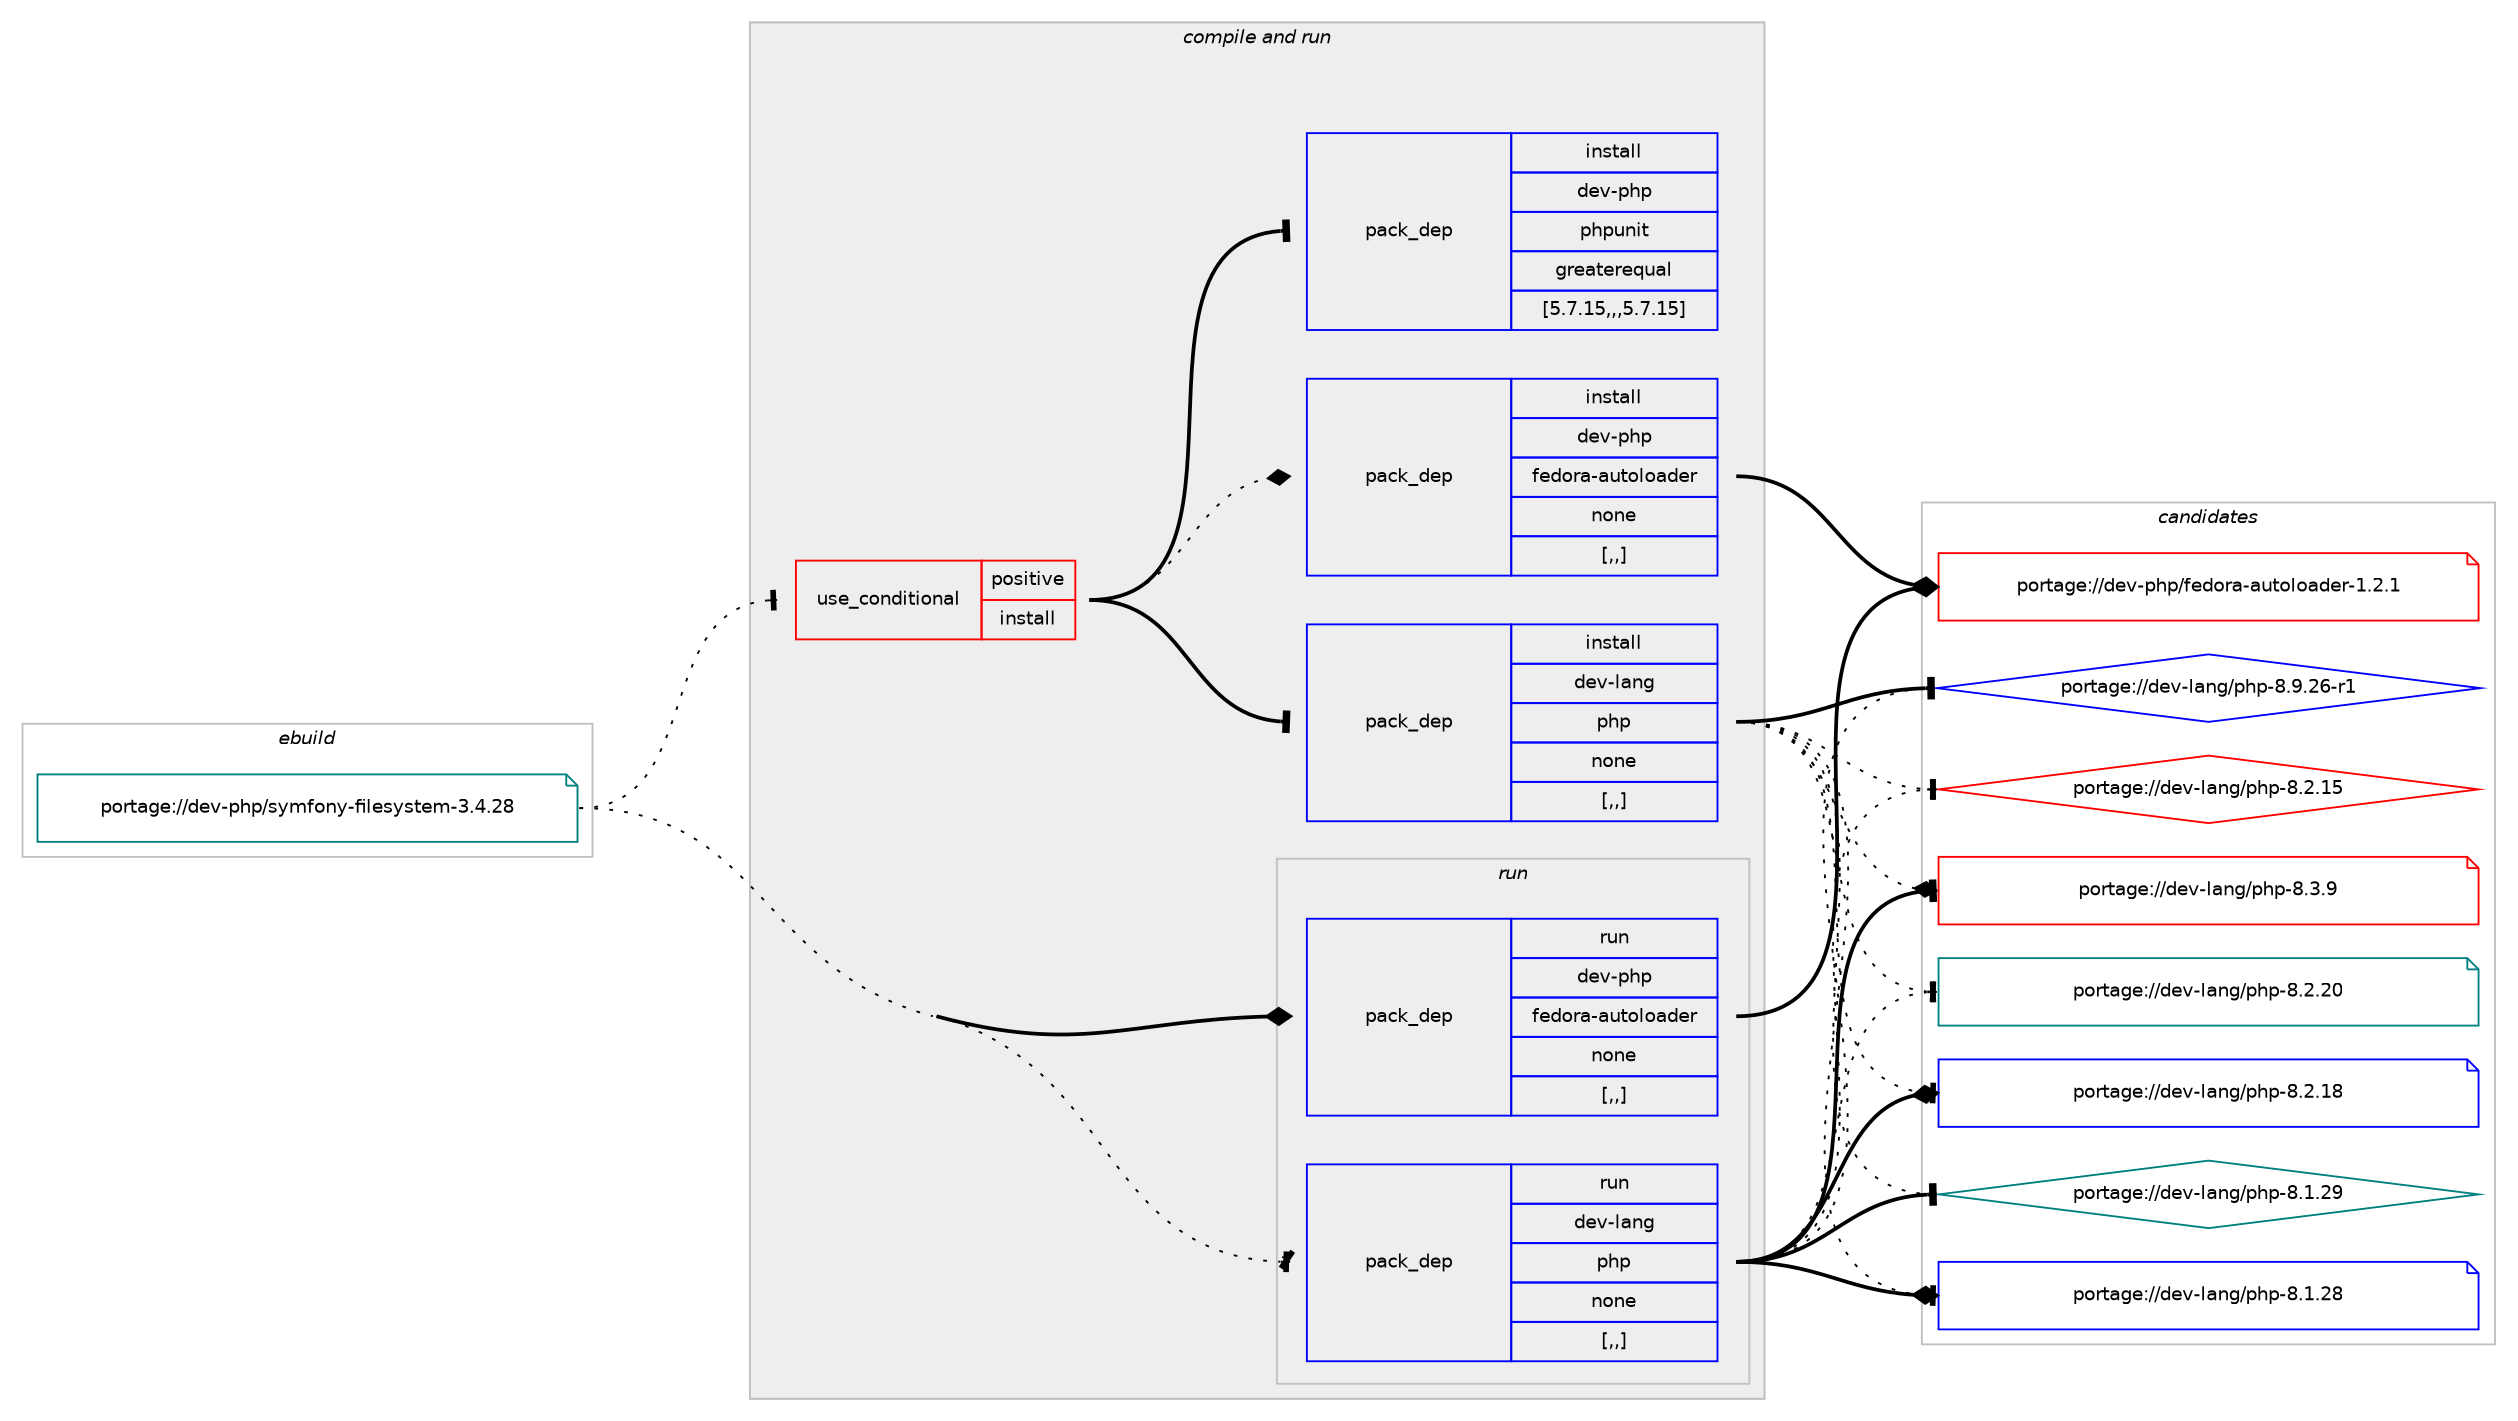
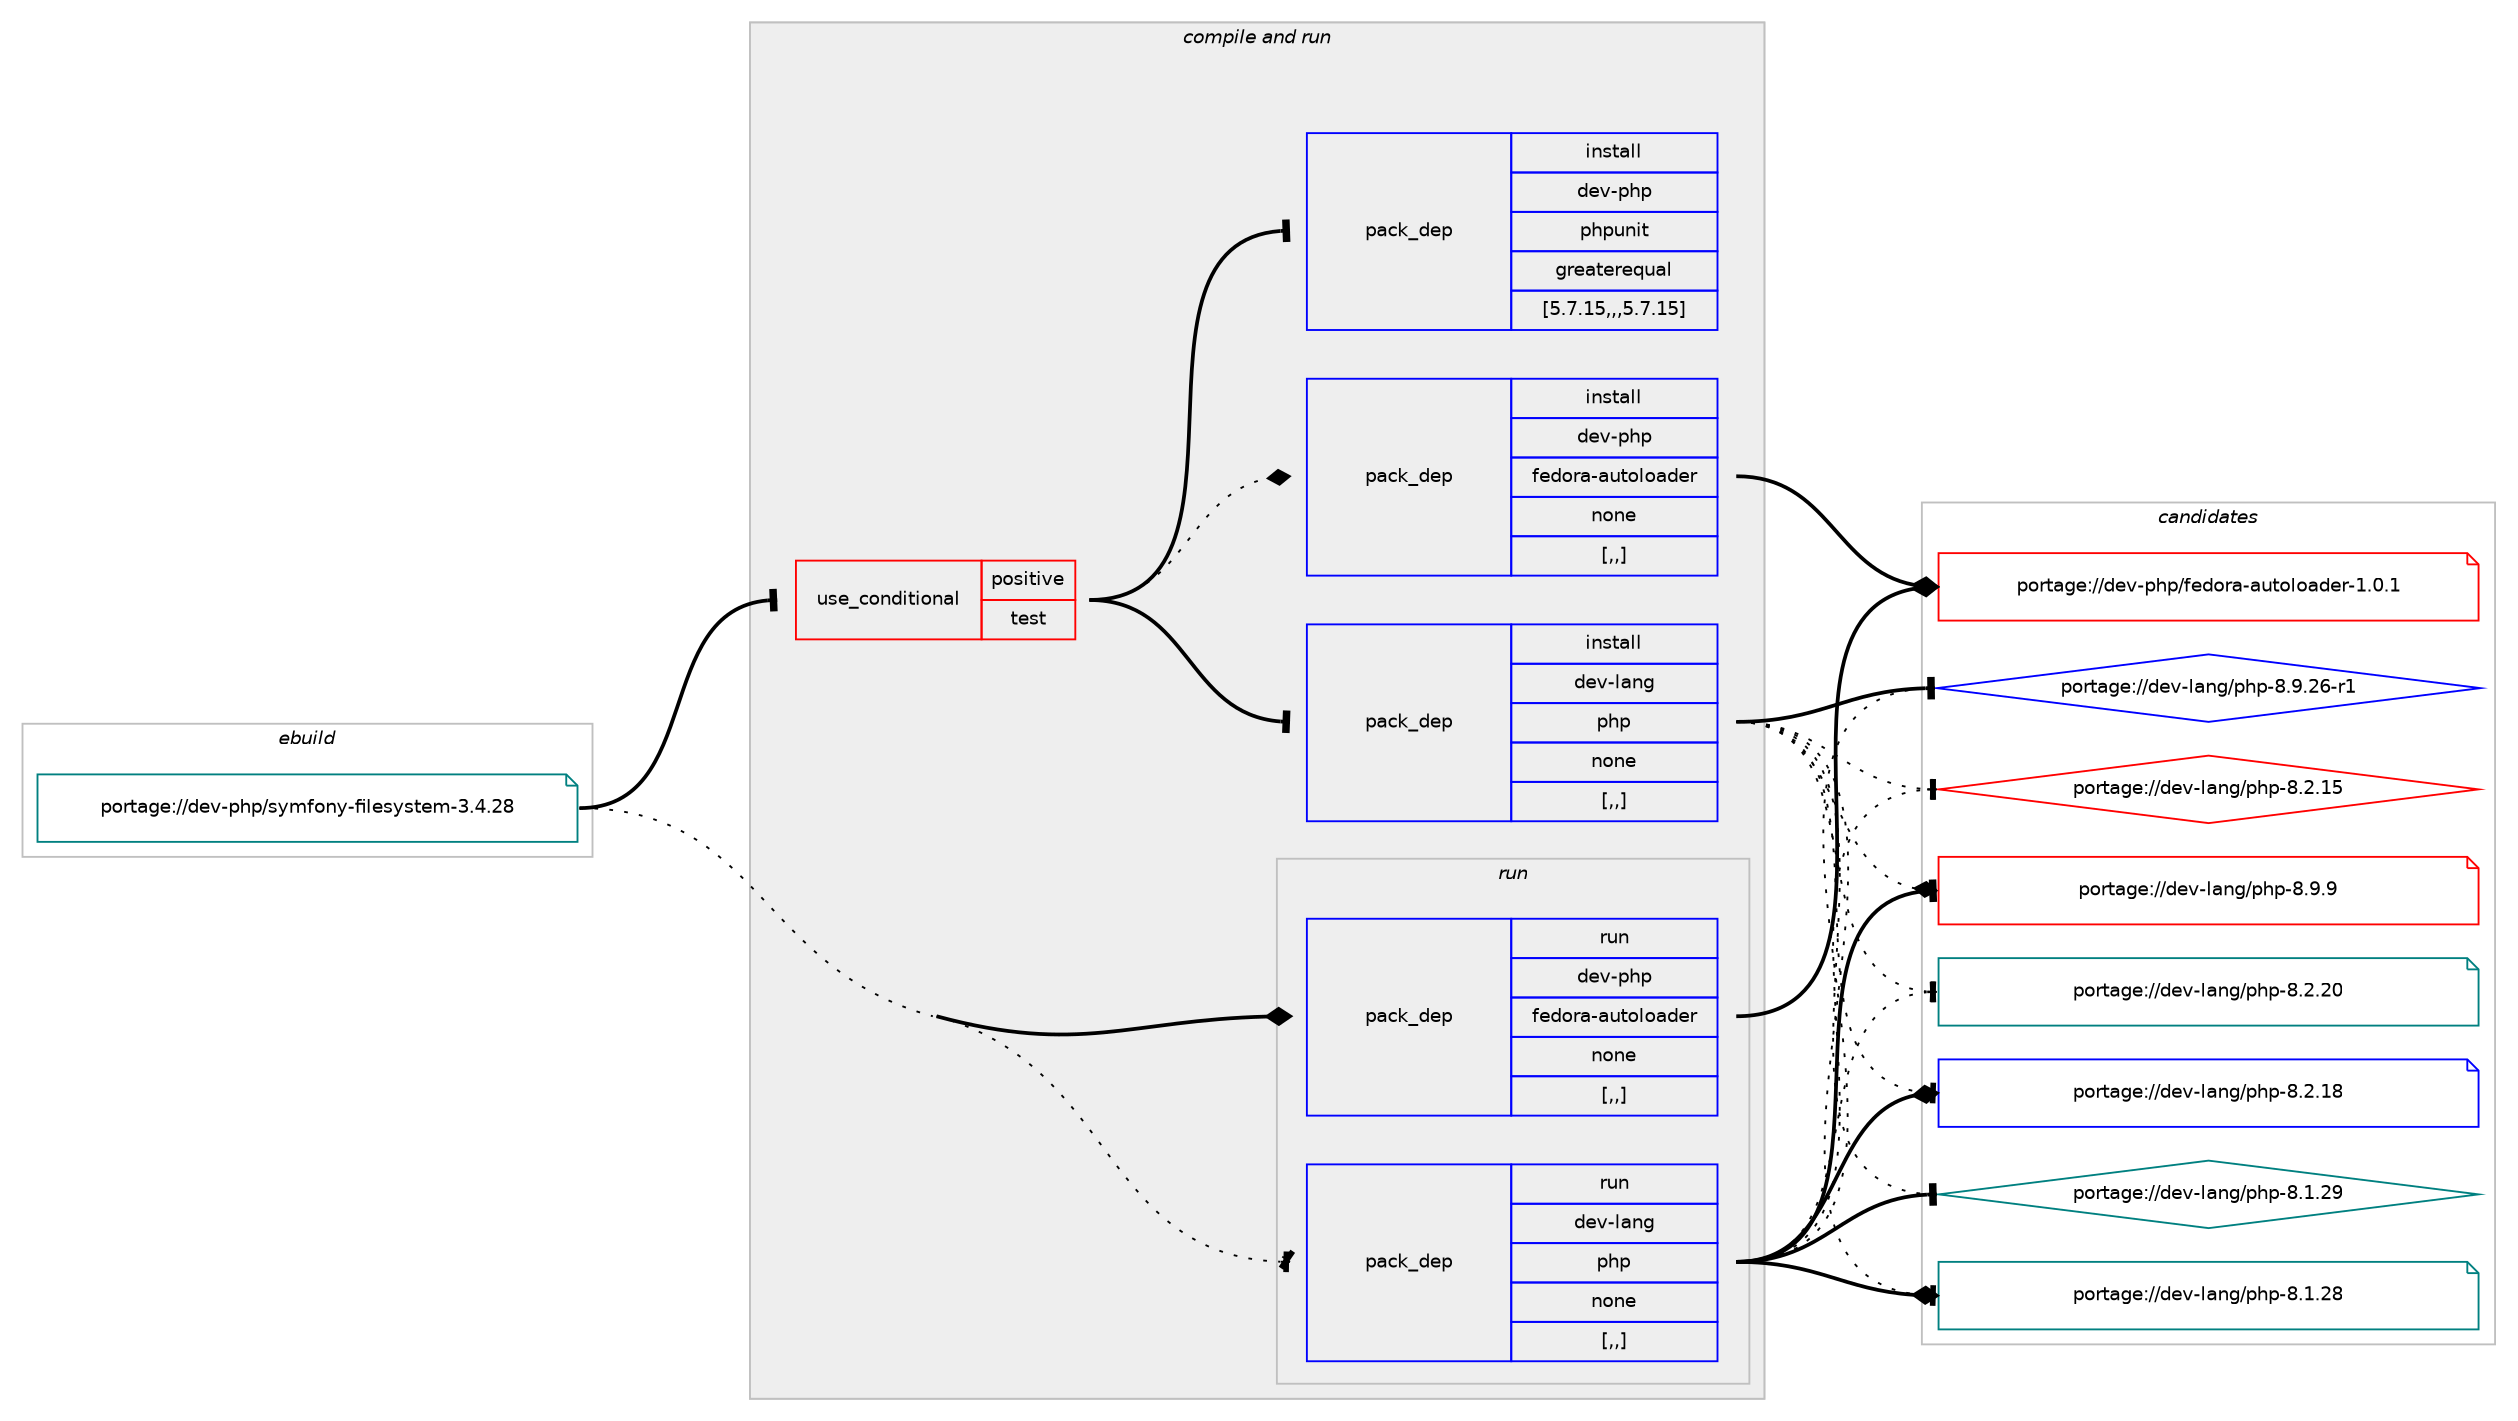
node "portage://dev-php/fedora-autoloader-1.2.1": label "portage://dev-php/fedora-autoloader-1.2.1" -> "portage://dev-php/fedora-autoloader-1.0.1"
node "use_conditional": text "install" -> "test"
edge "portage://dev-php/symfony-filesystem-3.4.28" -> "use_conditional": style dotted -> bold
node "portage://dev-lang/php-8.3.9": label "portage://dev-lang/php-8.3.9" -> "portage://dev-lang/php-8.9.9"
node "portage://dev-lang/php-8.1.28": color blue -> teal
